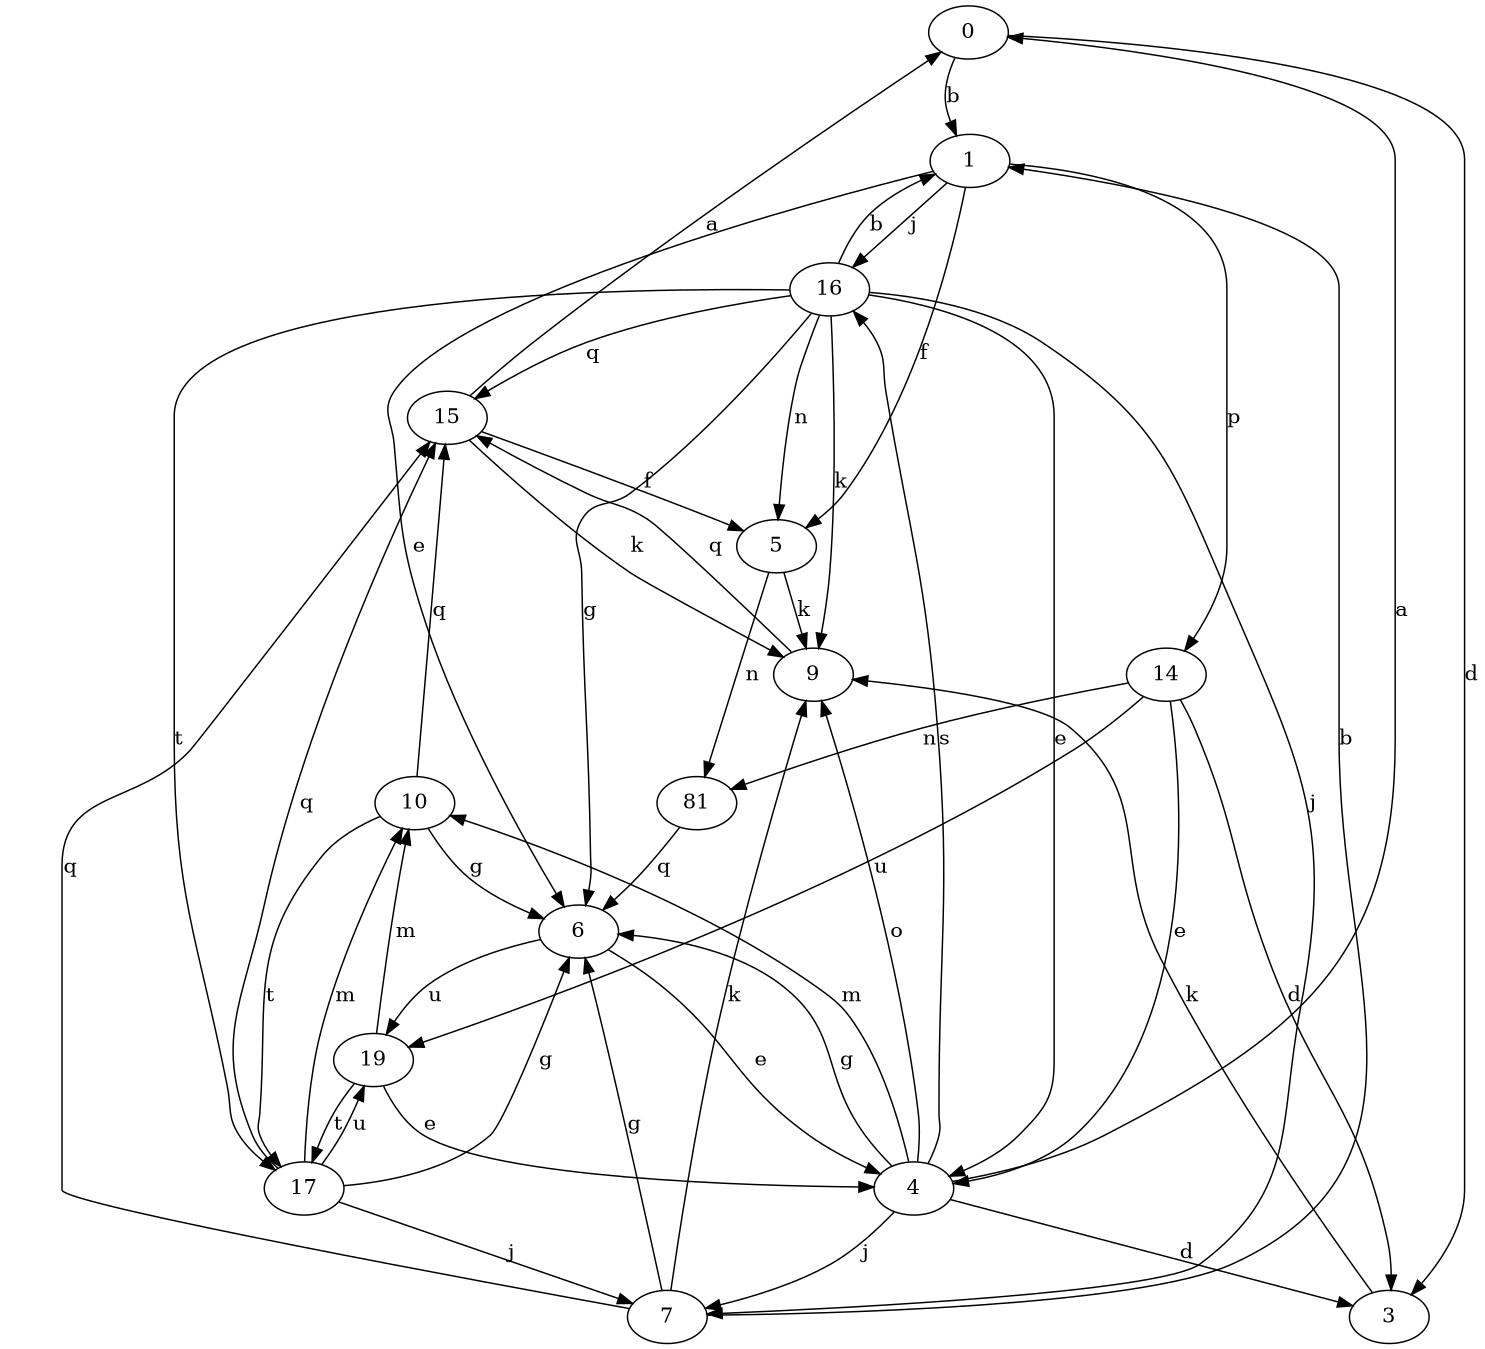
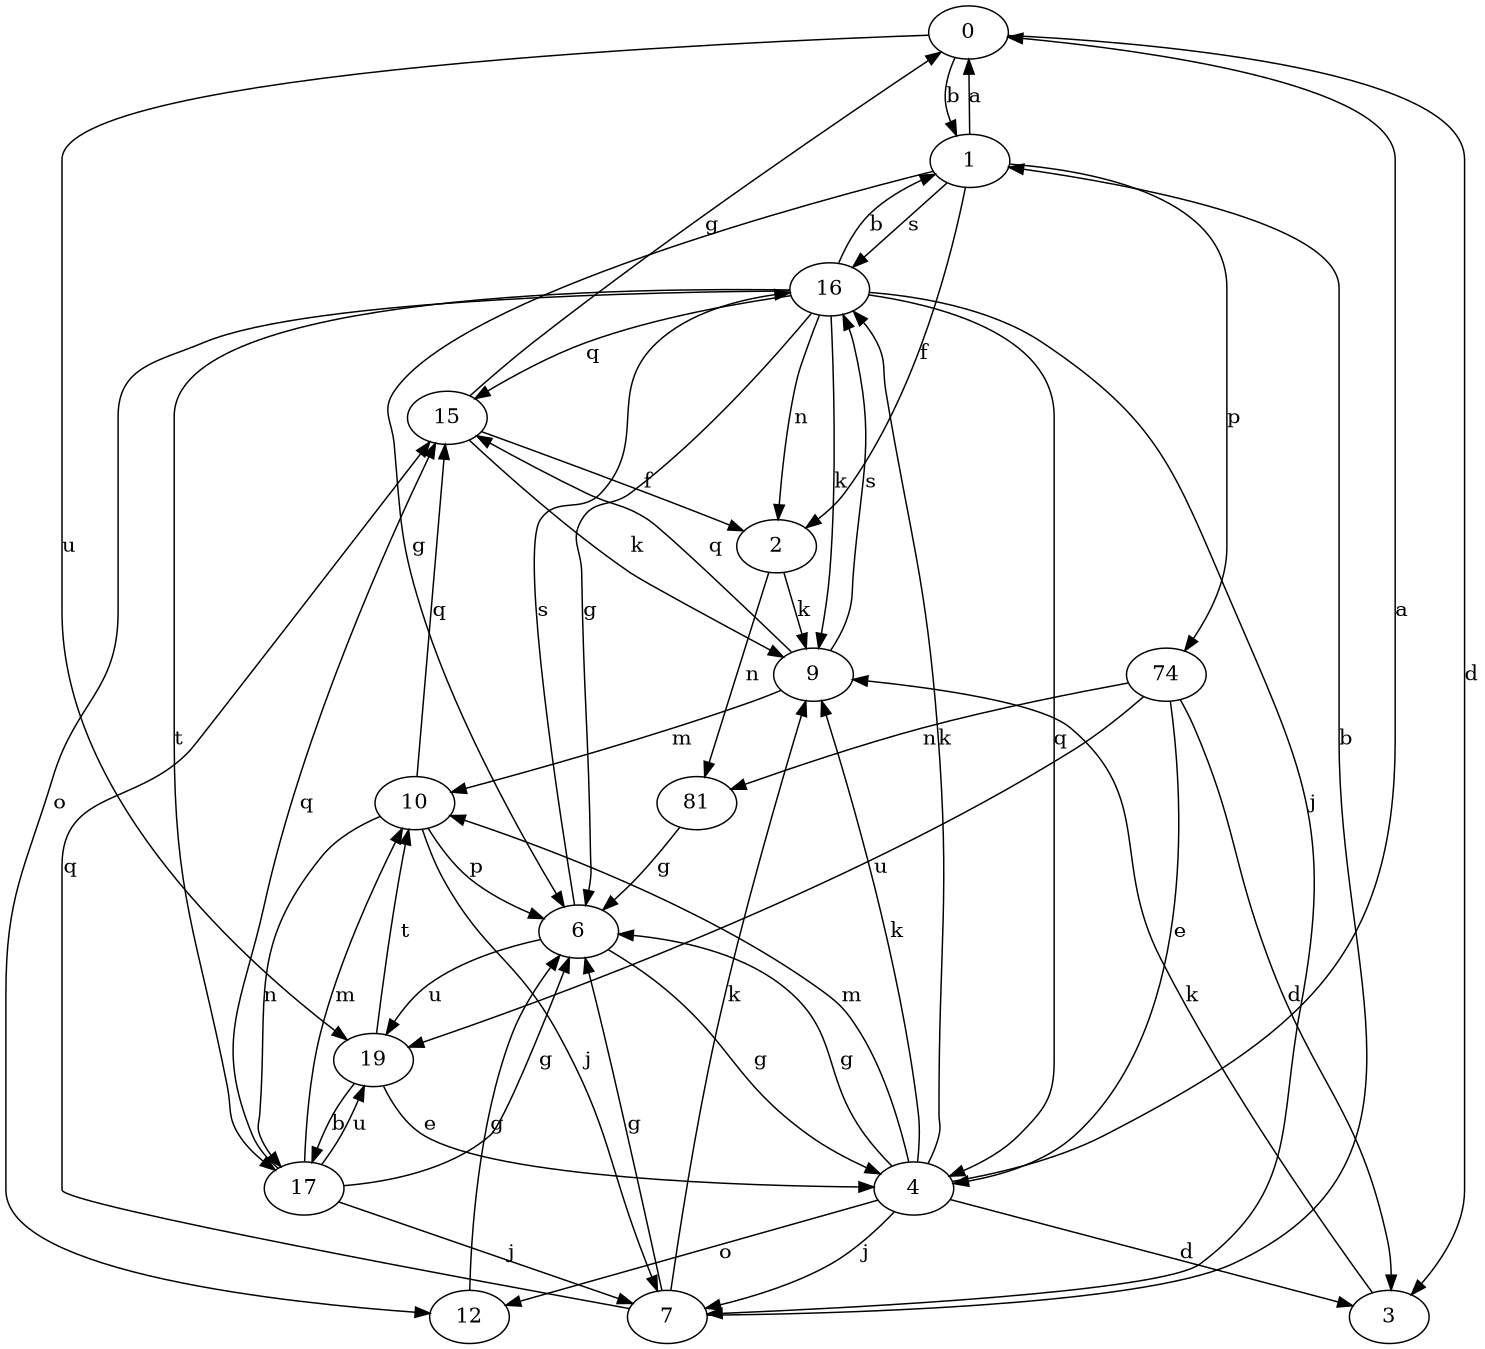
edge "1" -> "0": added, label "a"
edge "0" -> "19": added, label "u"
edge "15" -> "0": label "a" -> "g"
edge "1" -> "16": label "j" -> "s"
edge "9" -> "16": added, label "s"
edge "6" -> "16": added, label "s"
edge "1" -> "6": label "e" -> "g"
node "5": label "5" -> "2"
node "14": label "14" -> "74"
edge "4" -> "16": label "s" -> "k"
edge "16" -> "4": label "e" -> "q"
edge "9" -> "10": added, label "m"
edge "10" -> "6": label "g" -> "p"
edge "81" -> "6": label "q" -> "g"
edge "19" -> "10": label "m" -> "t"
edge "4" -> "9": label "o" -> "k"
edge "10" -> "17": label "t" -> "n"
edge "10" -> "7": added, label "j"
edge "6" -> "4": label "e" -> "g"
edge "19" -> "17": label "t" -> "b"
node "12": added
